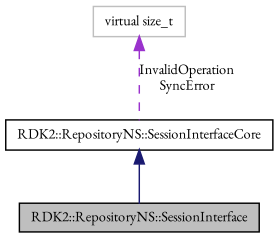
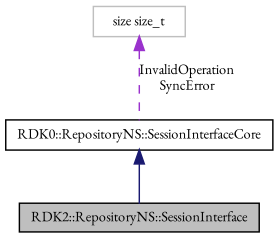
node "virtual size_t": label "virtual size_t" -> "size size_t"
node "RDK2::RepositoryNS::SessionInterfaceCore": label "RDK2::RepositoryNS::SessionInterfaceCore" -> "RDK0::RepositoryNS::SessionInterfaceCore"
